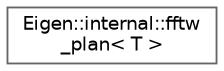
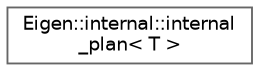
node "Eigen::internal::fftw _plan< T >": label "Eigen::internal::fftw _plan< T >" -> "Eigen::internal::internal _plan< T >"
